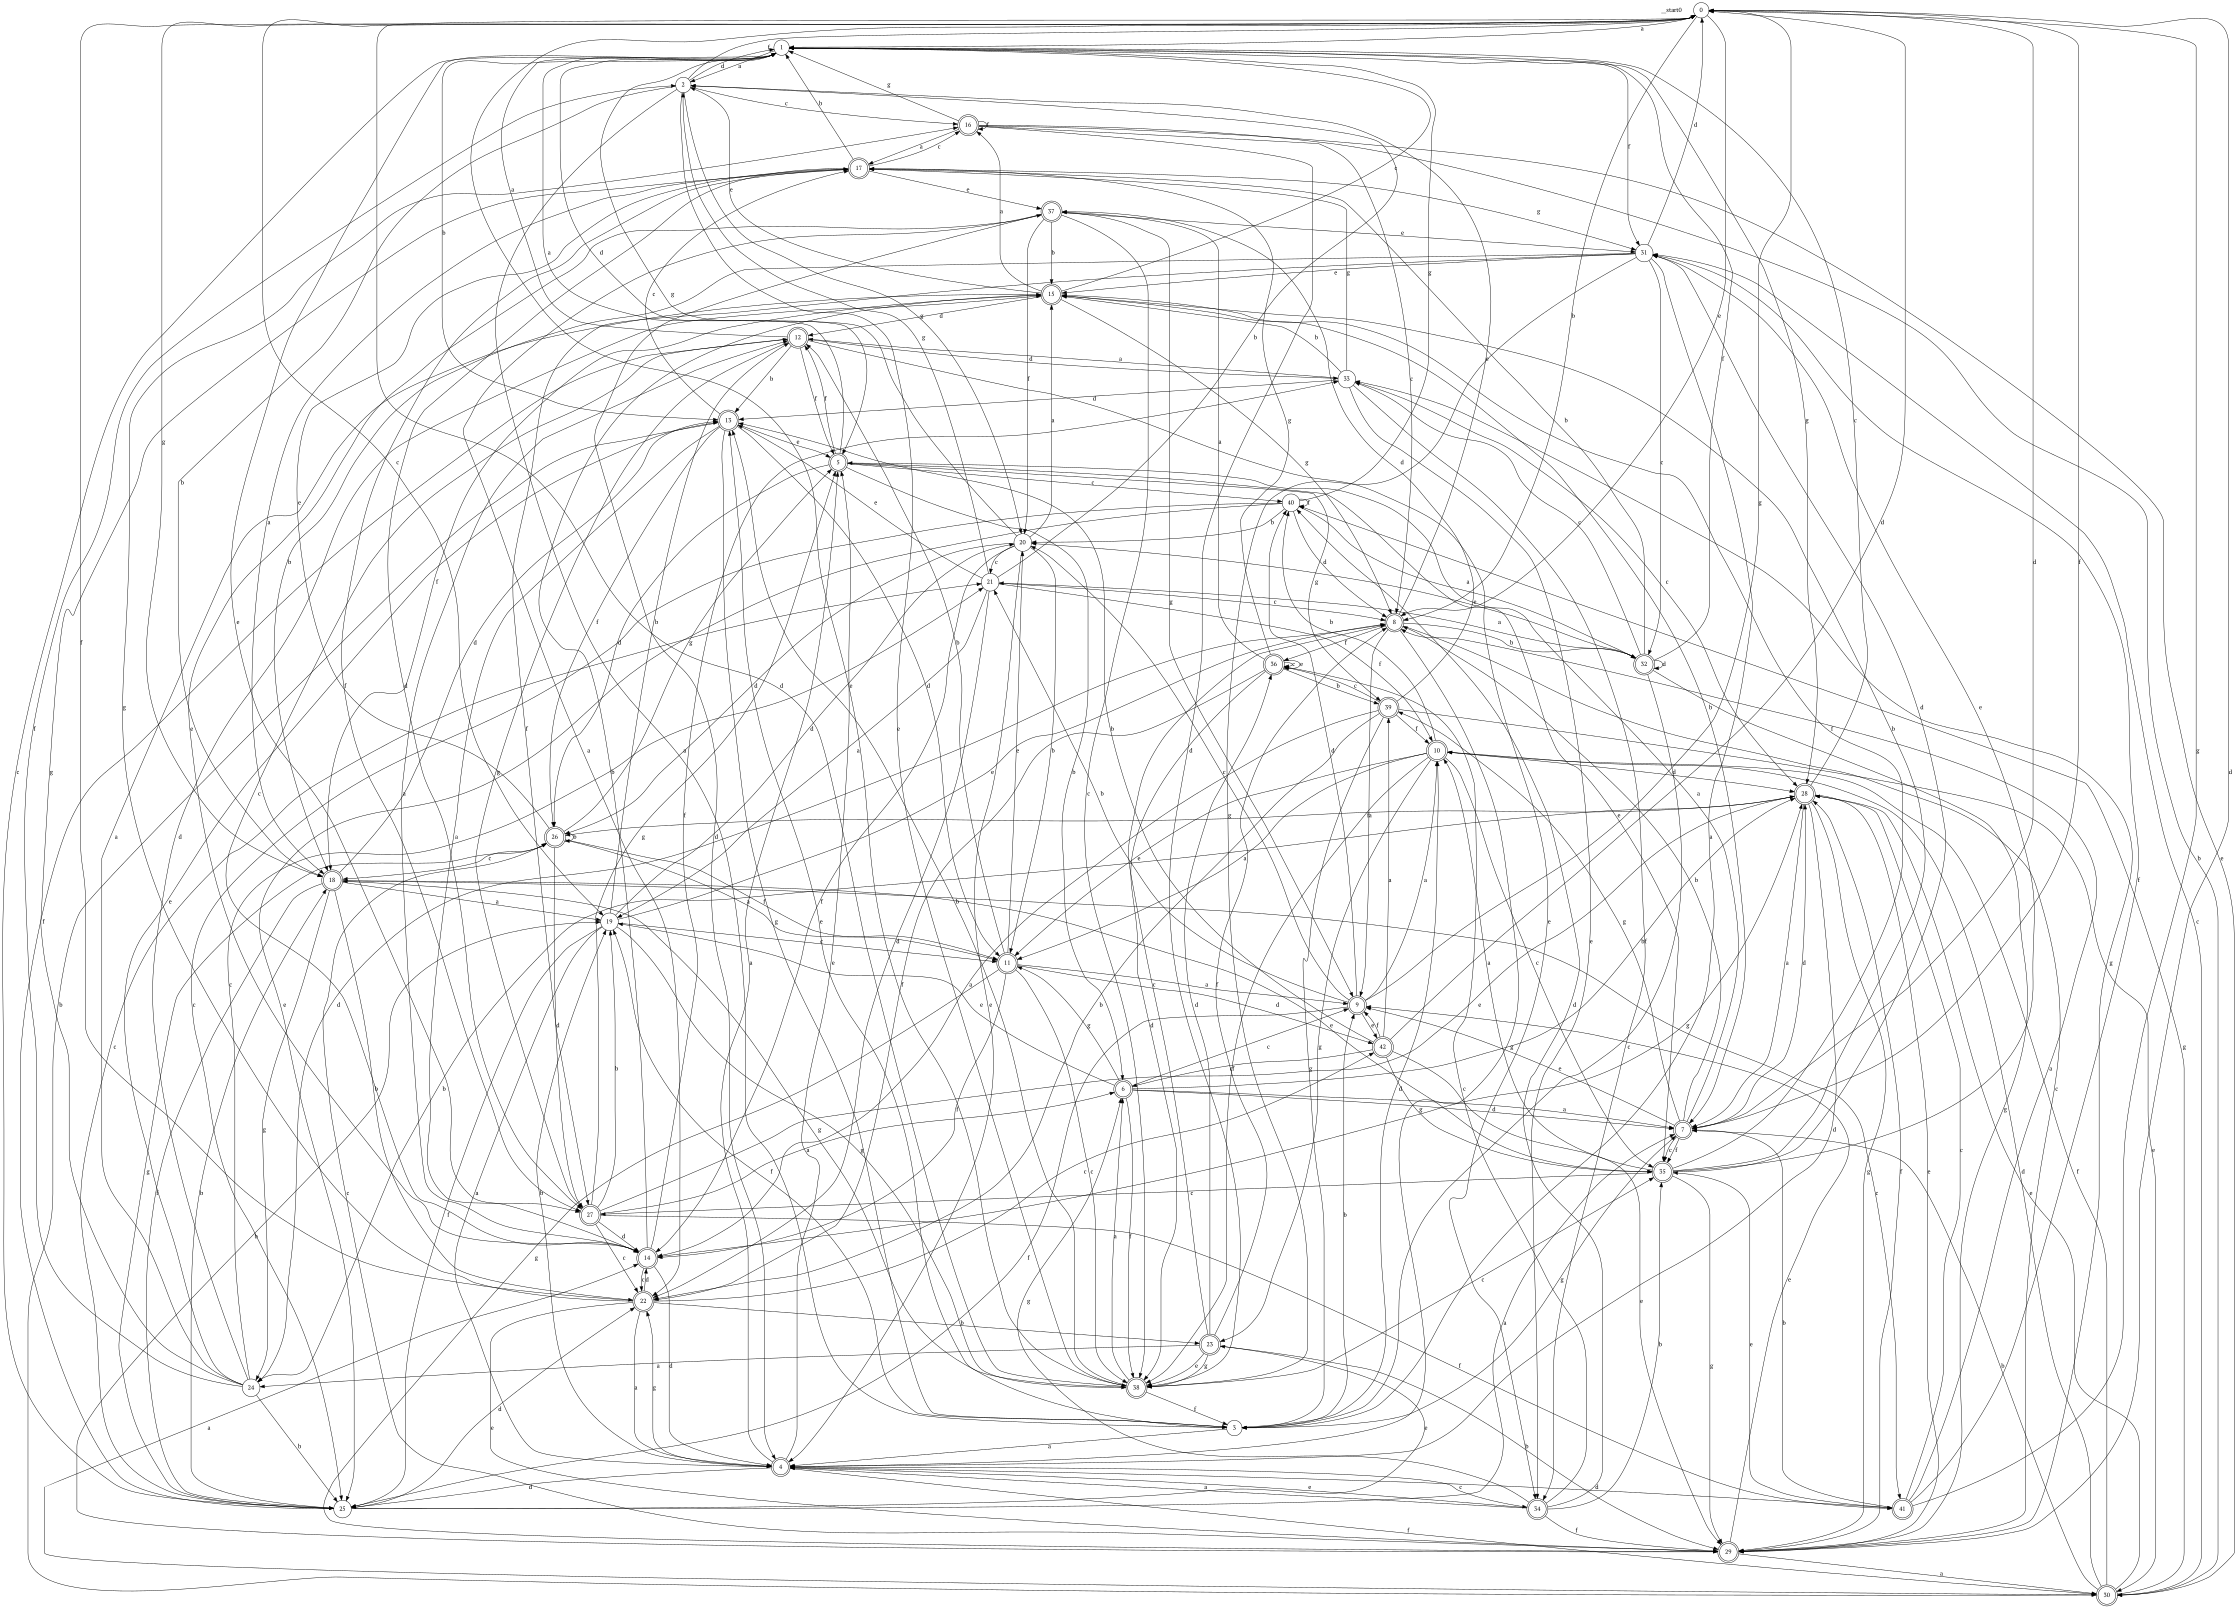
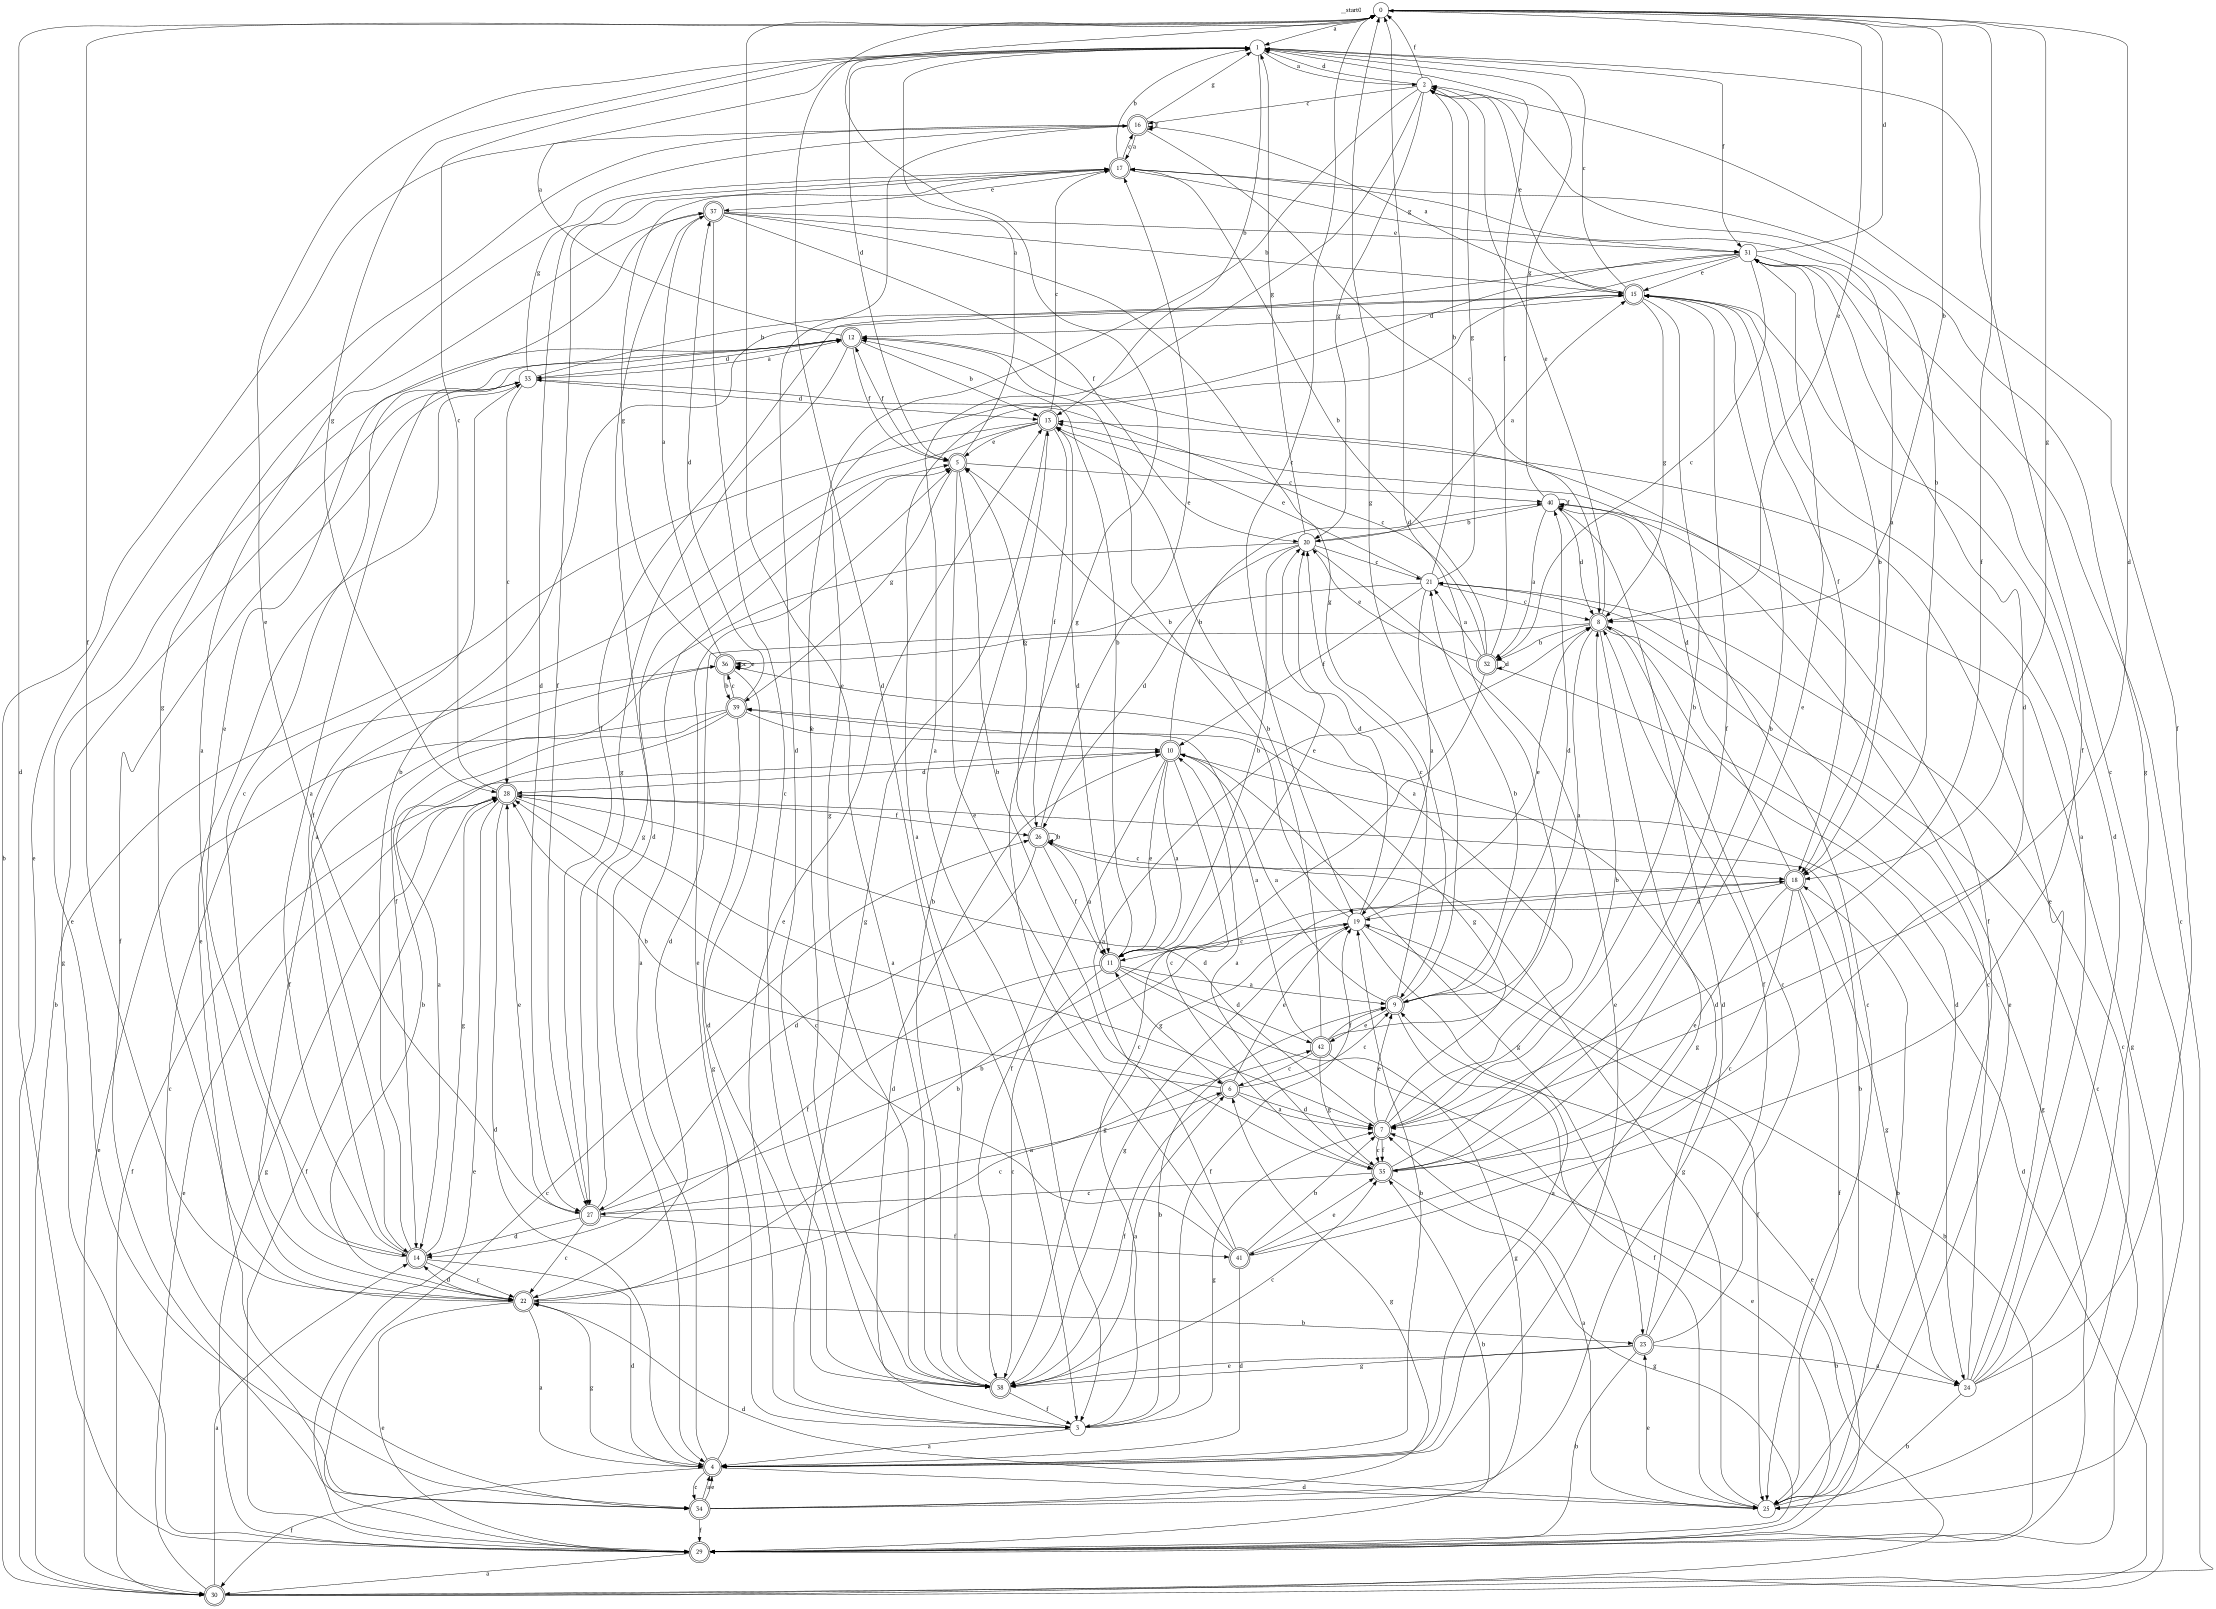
edge "5" -> "26": removed, label "d"
edge "4" -> "41": reversed
